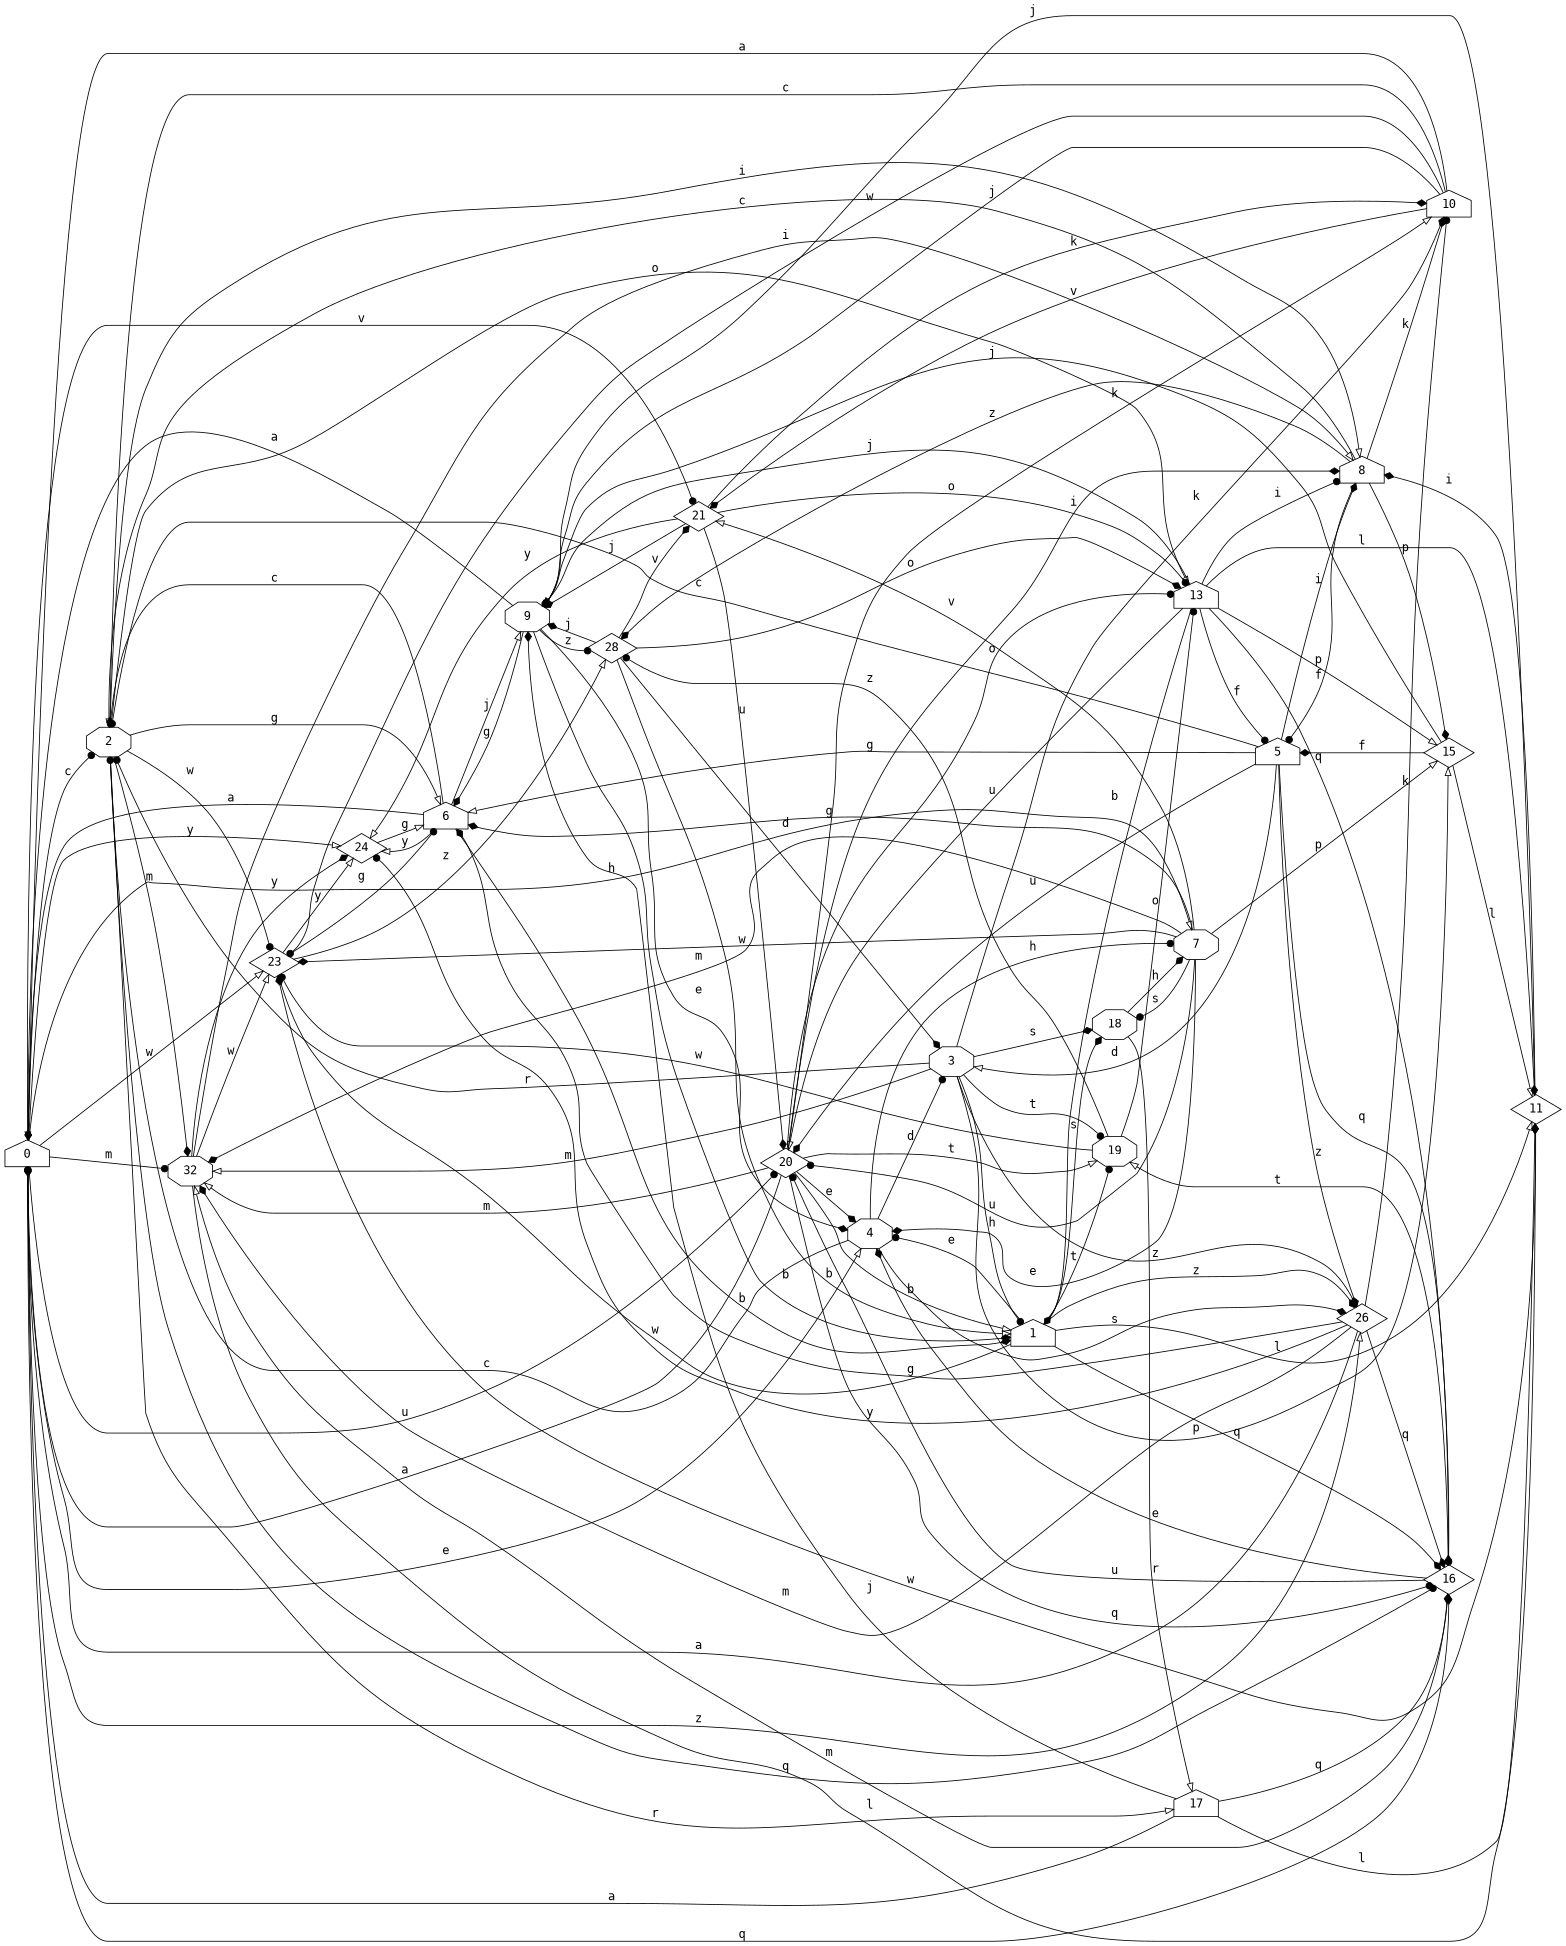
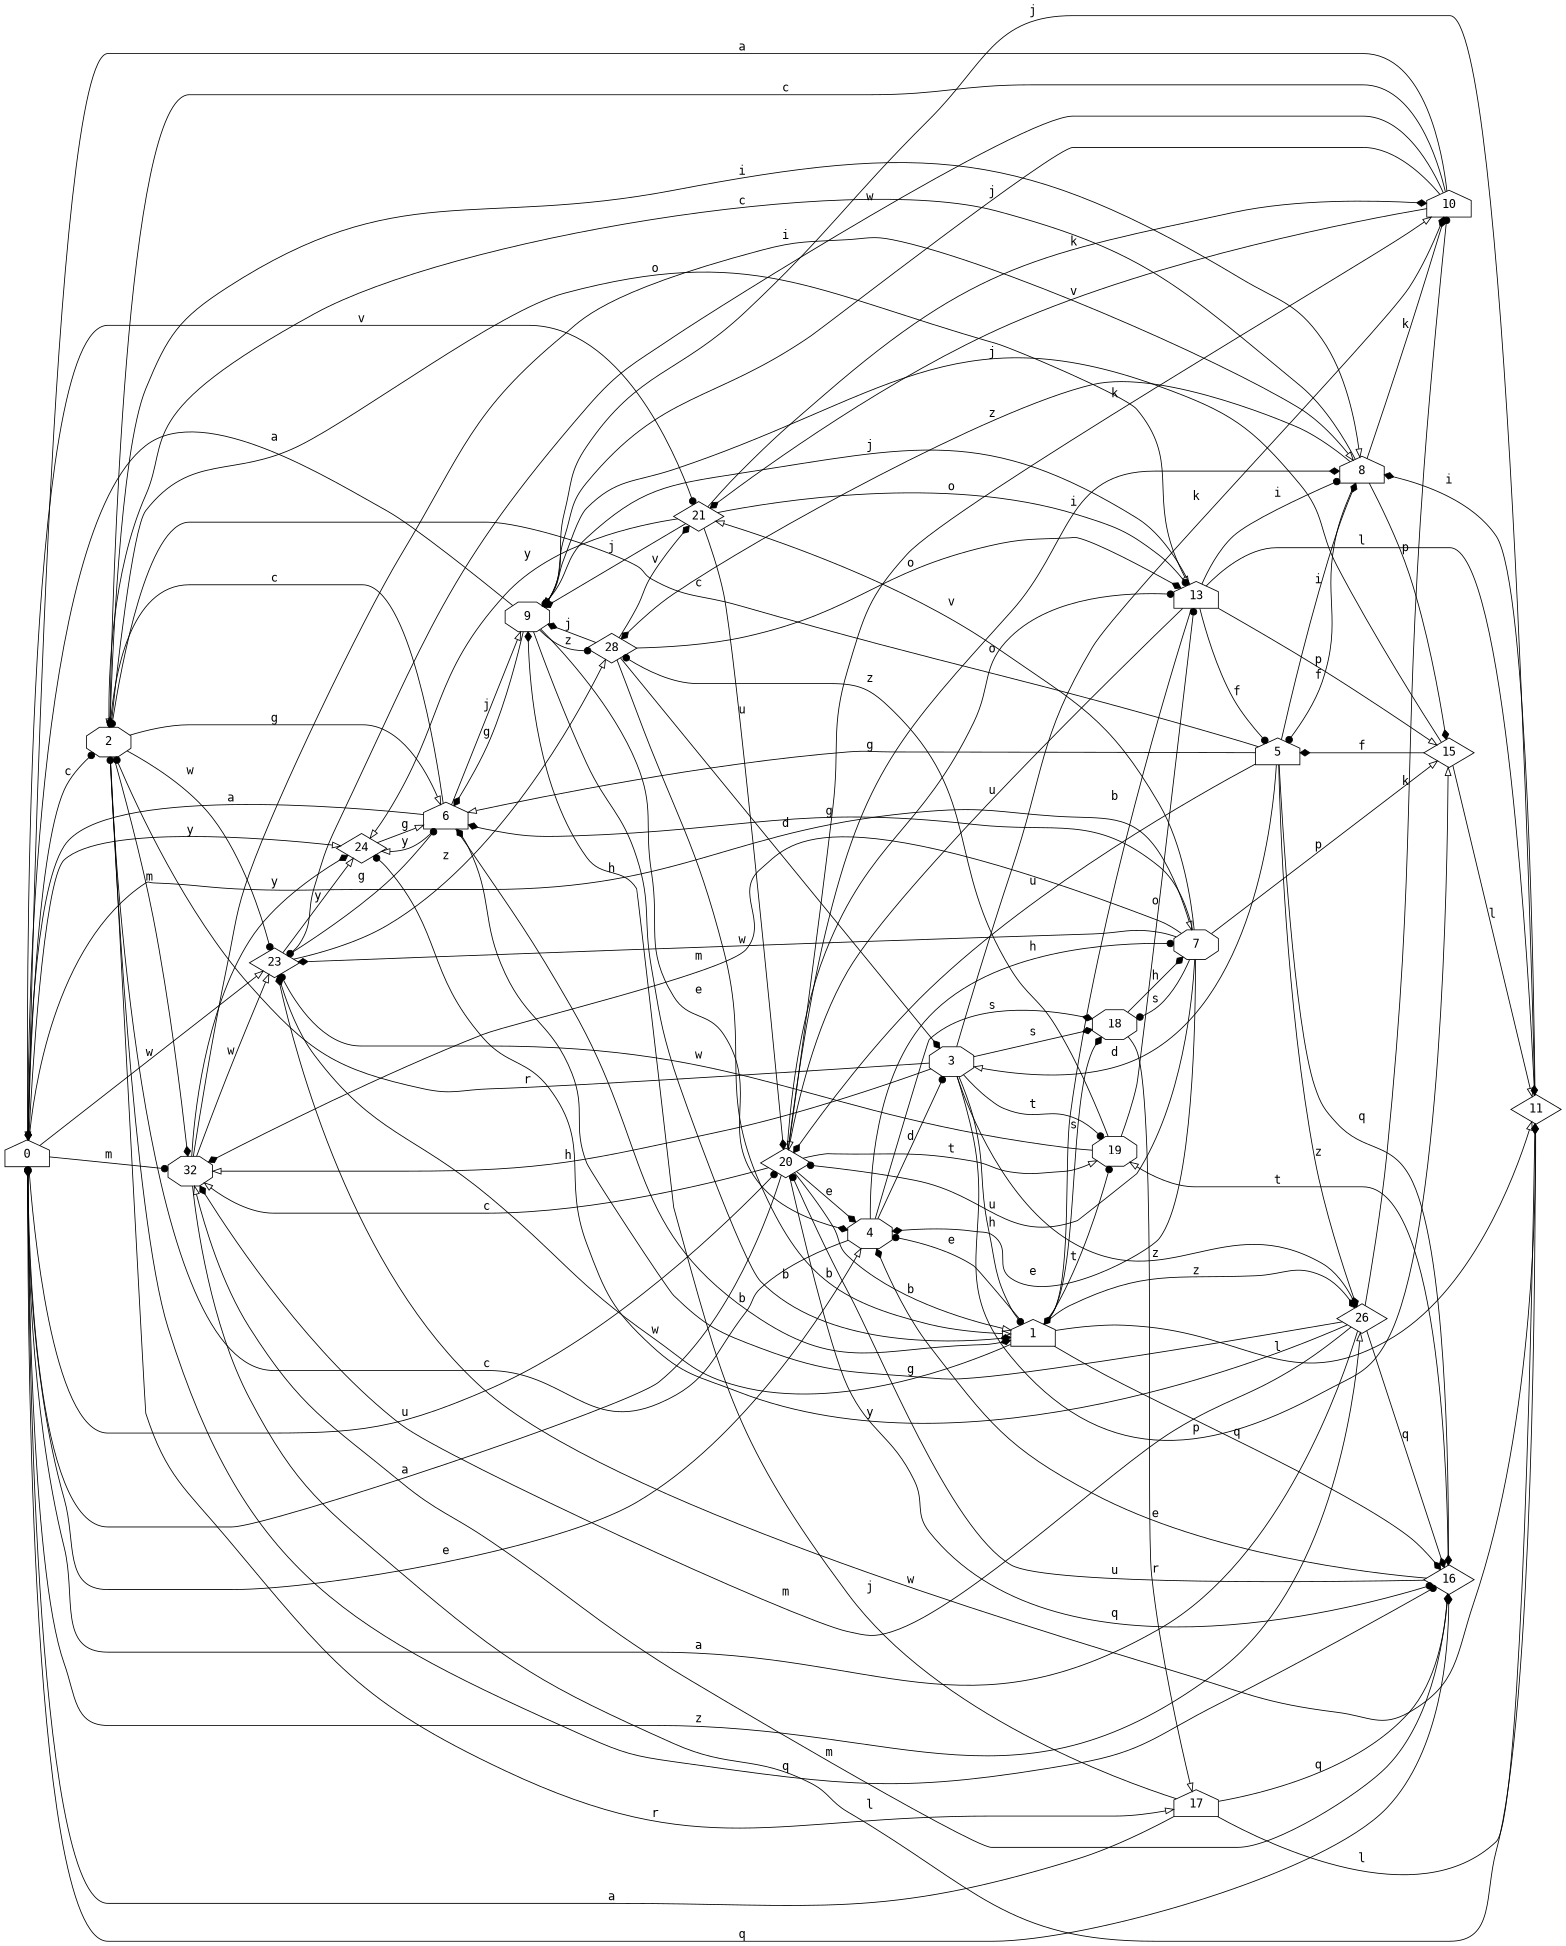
edge "13" -> "16": removed, label "q"
edge "3" -> "32": label "m" -> "h"
edge "20" -> "32": label "m" -> "c"
edge "4" -> "26": now "4" -> "18"
